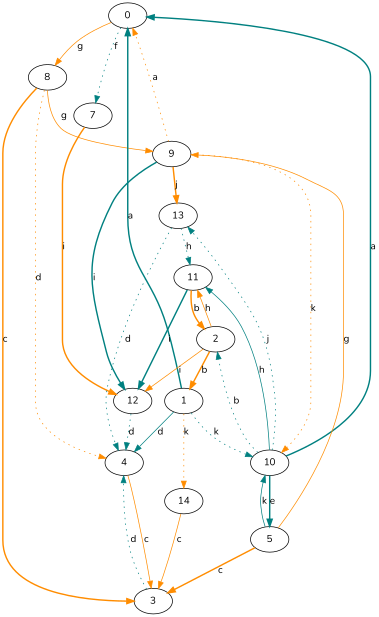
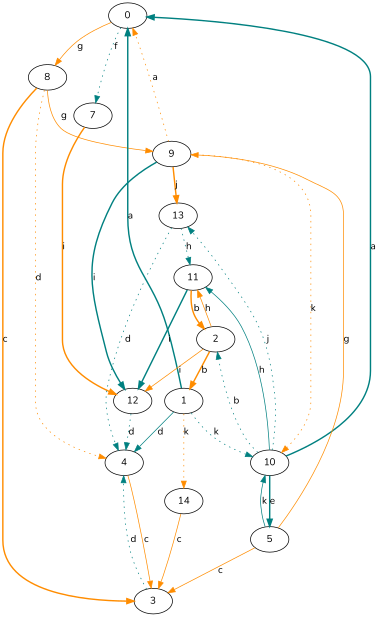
edge "5" -> "3": style bold -> solid
